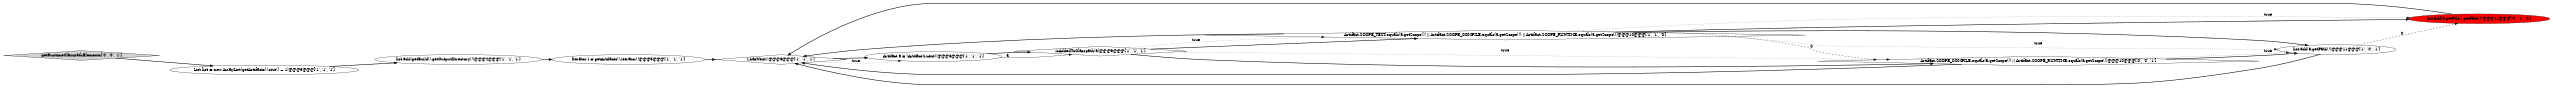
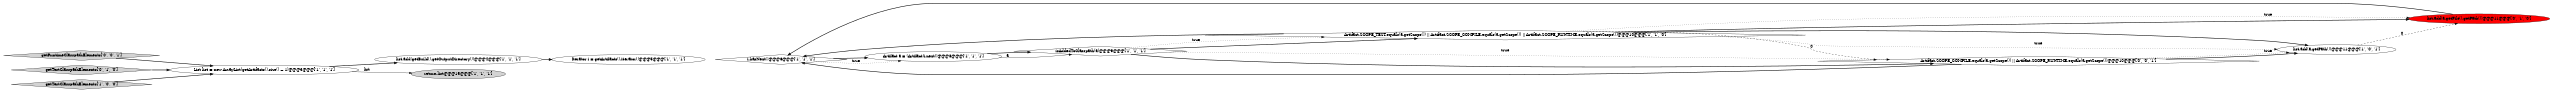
edge "Iterator i = getArtifacts().iterator()@@@5@@@['1', '1', '1']" -> "i.hasNext()@@@6@@@['1', '1', '1']": removed
node "getTestClasspathElements['0', '1', '0']": added
node "return list@@@15@@@['1', '1', '1']": added
node "getTestClasspathElements['1', '0', '0']": added
edge "list.add(a.getPath())@@@11@@@['1', '0', '1']" -> "i.hasNext()@@@6@@@['1', '1', '1']": removed
